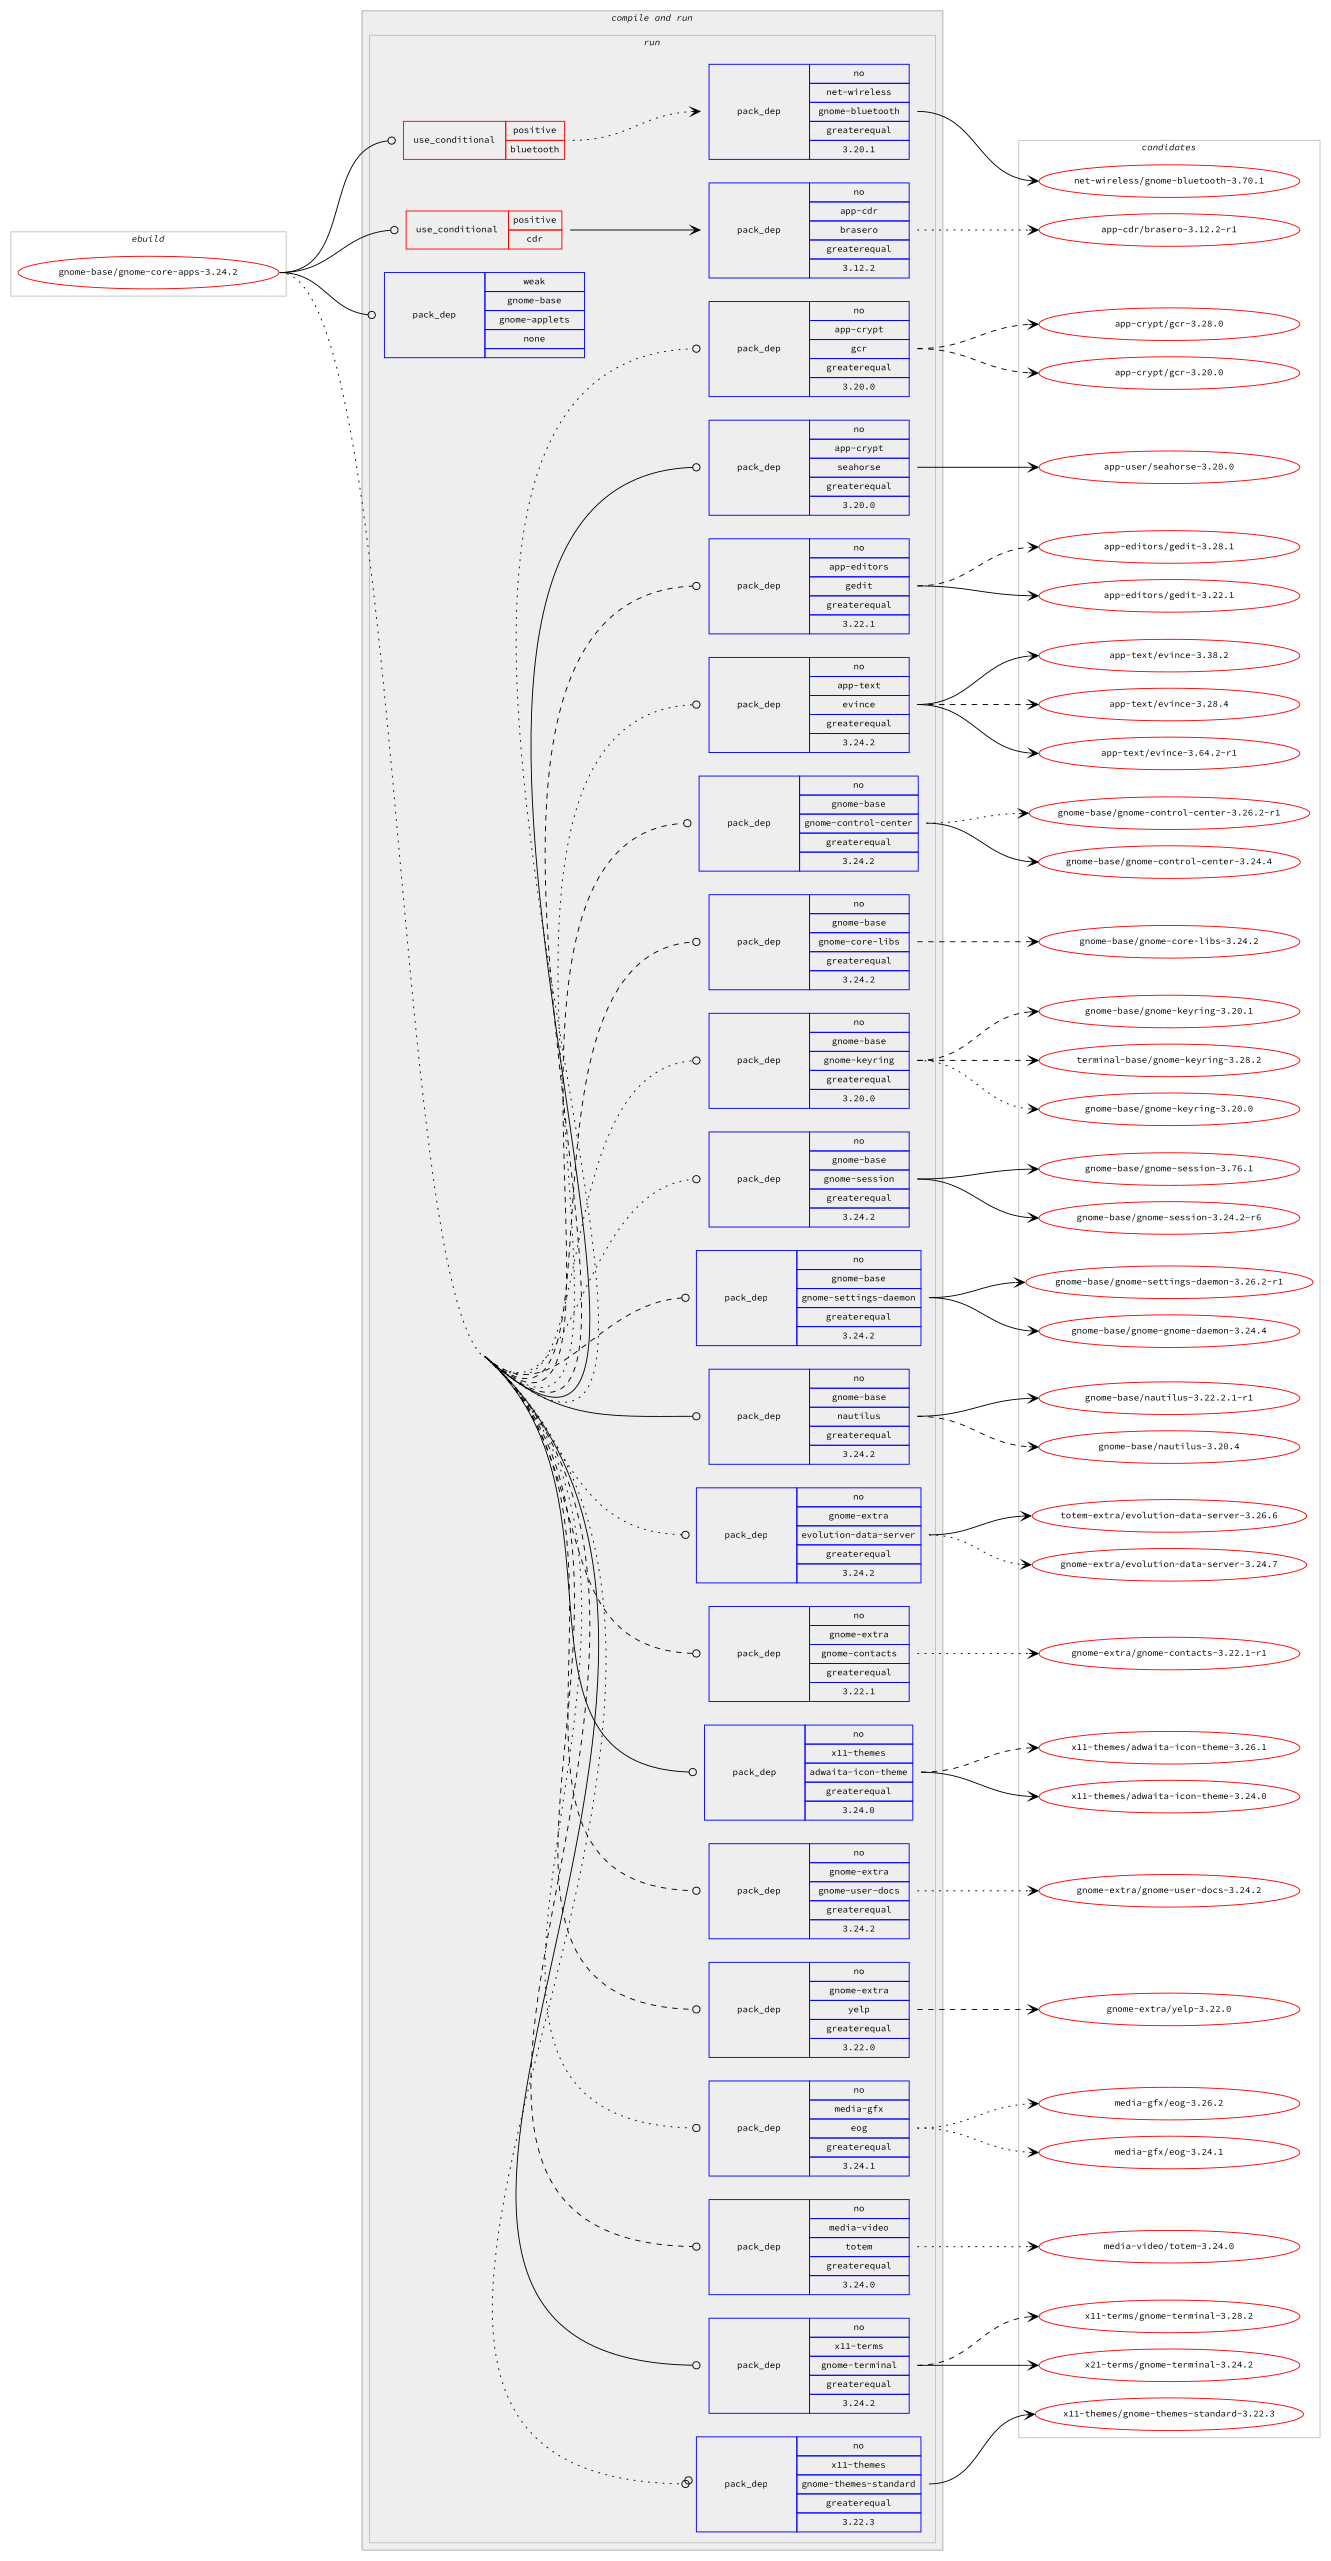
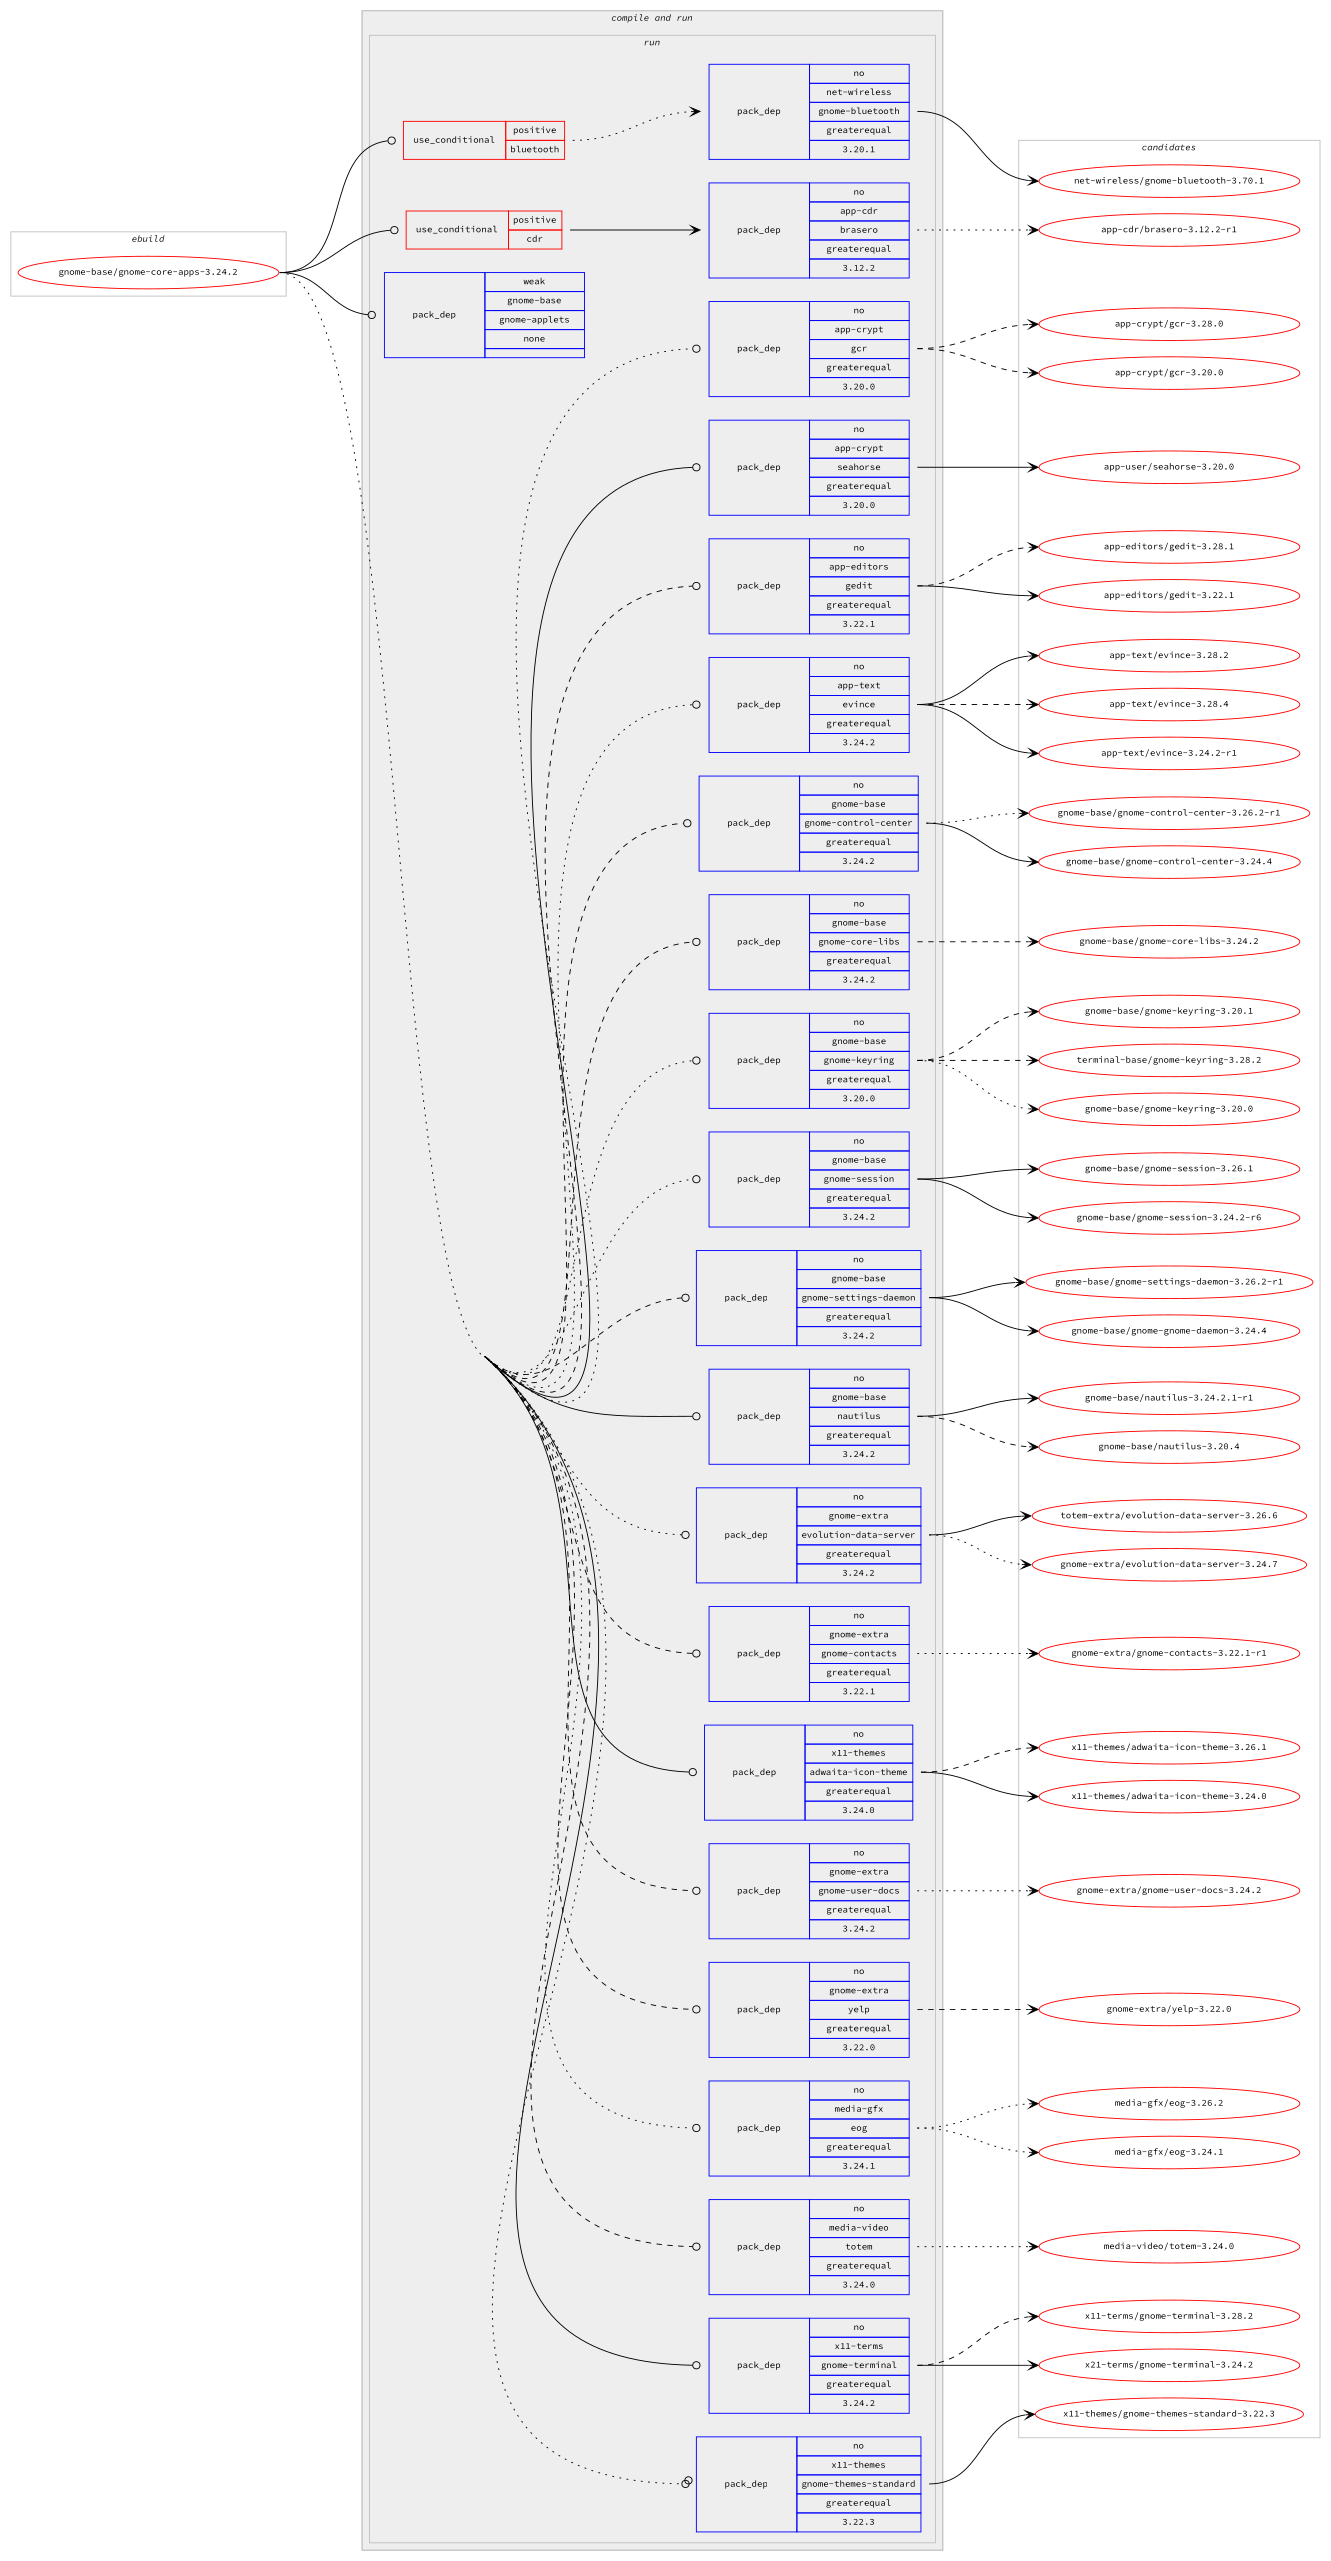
node "app-text/evince-3.38.2": label "app-text/evince-3.38.2" -> "app-text/evince-3.28.2"
node "app-text/evince-3.64.2-r1": label "app-text/evince-3.64.2-r1" -> "app-text/evince-3.24.2-r1"
node "gnome-base/gnome-session-3.76.1": label "gnome-base/gnome-session-3.76.1" -> "gnome-base/gnome-session-3.26.1"
node "gnome-base/nautilus-3.22.2.1-r1": label "gnome-base/nautilus-3.22.2.1-r1" -> "gnome-base/nautilus-3.24.2.1-r1"
